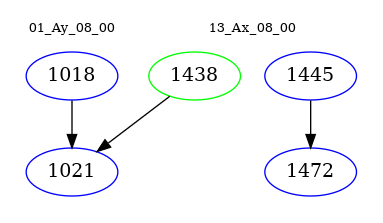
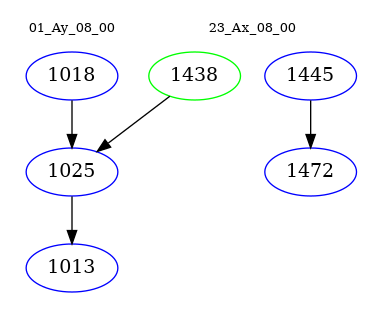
cluster "13_Ax_08_00": label "13_Ax_08_00" -> "23_Ax_08_00"
node "1021": label "1021" -> "1025"
node "1013": added
